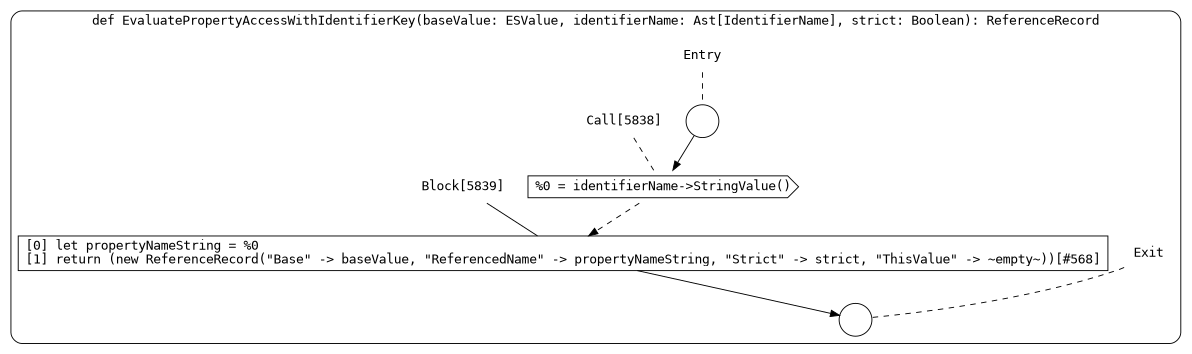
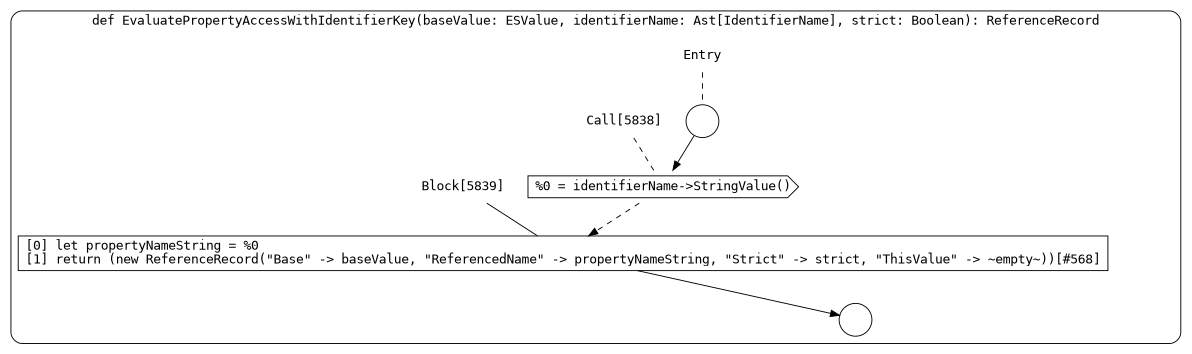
node "Exit": removed
